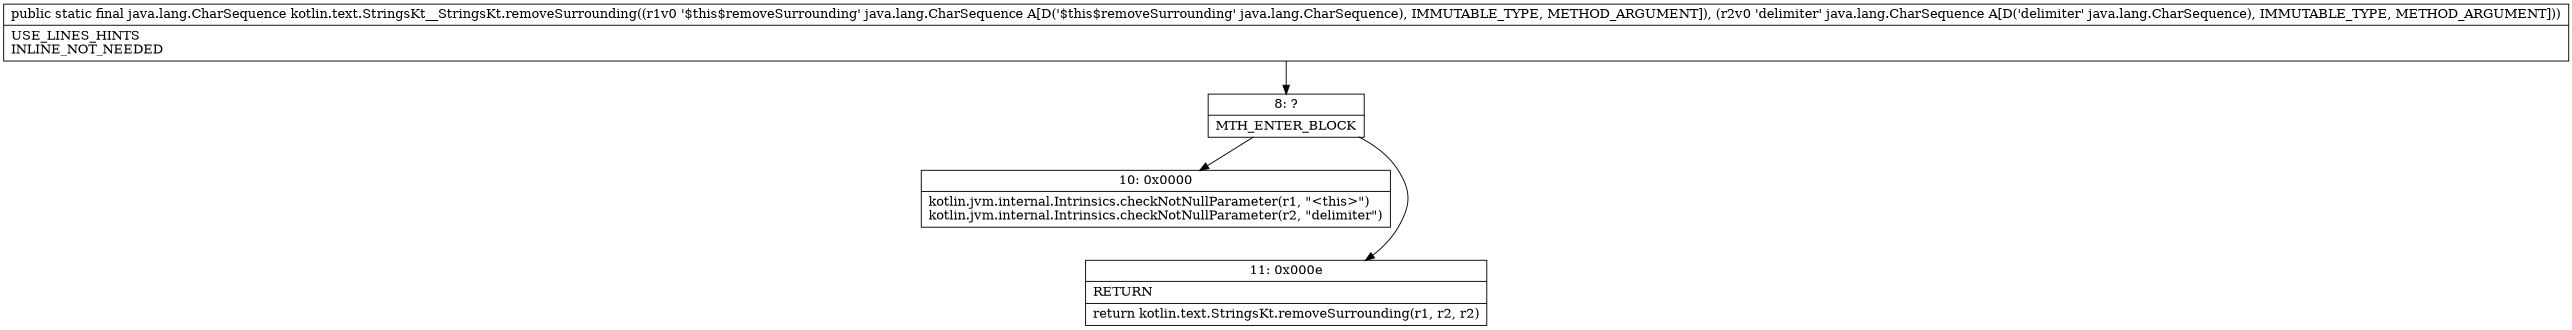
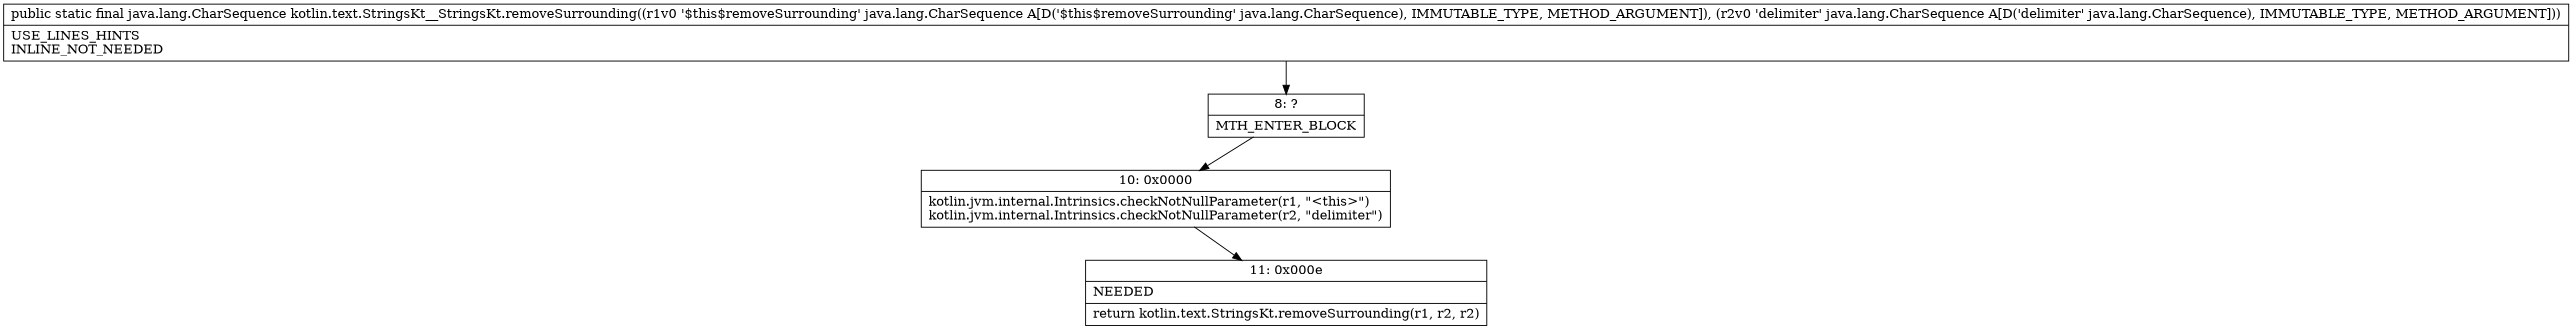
edge "8: ?" -> "11: 0x000e": now "10: 0x0000" -> "11: 0x000e"
node "11: 0x000e": text "RETURN" -> "NEEDED"
